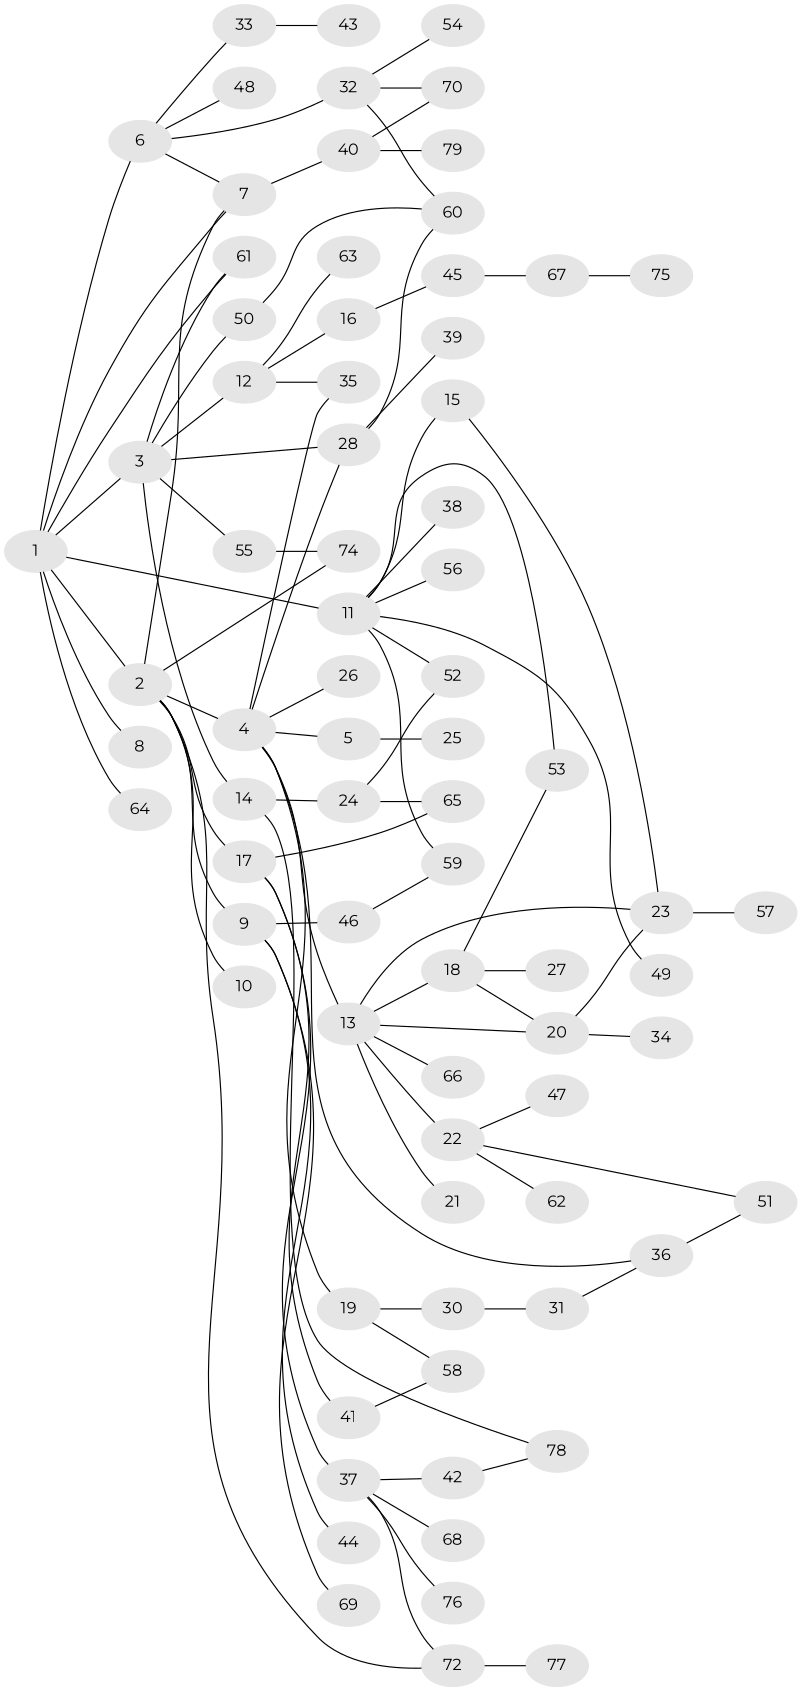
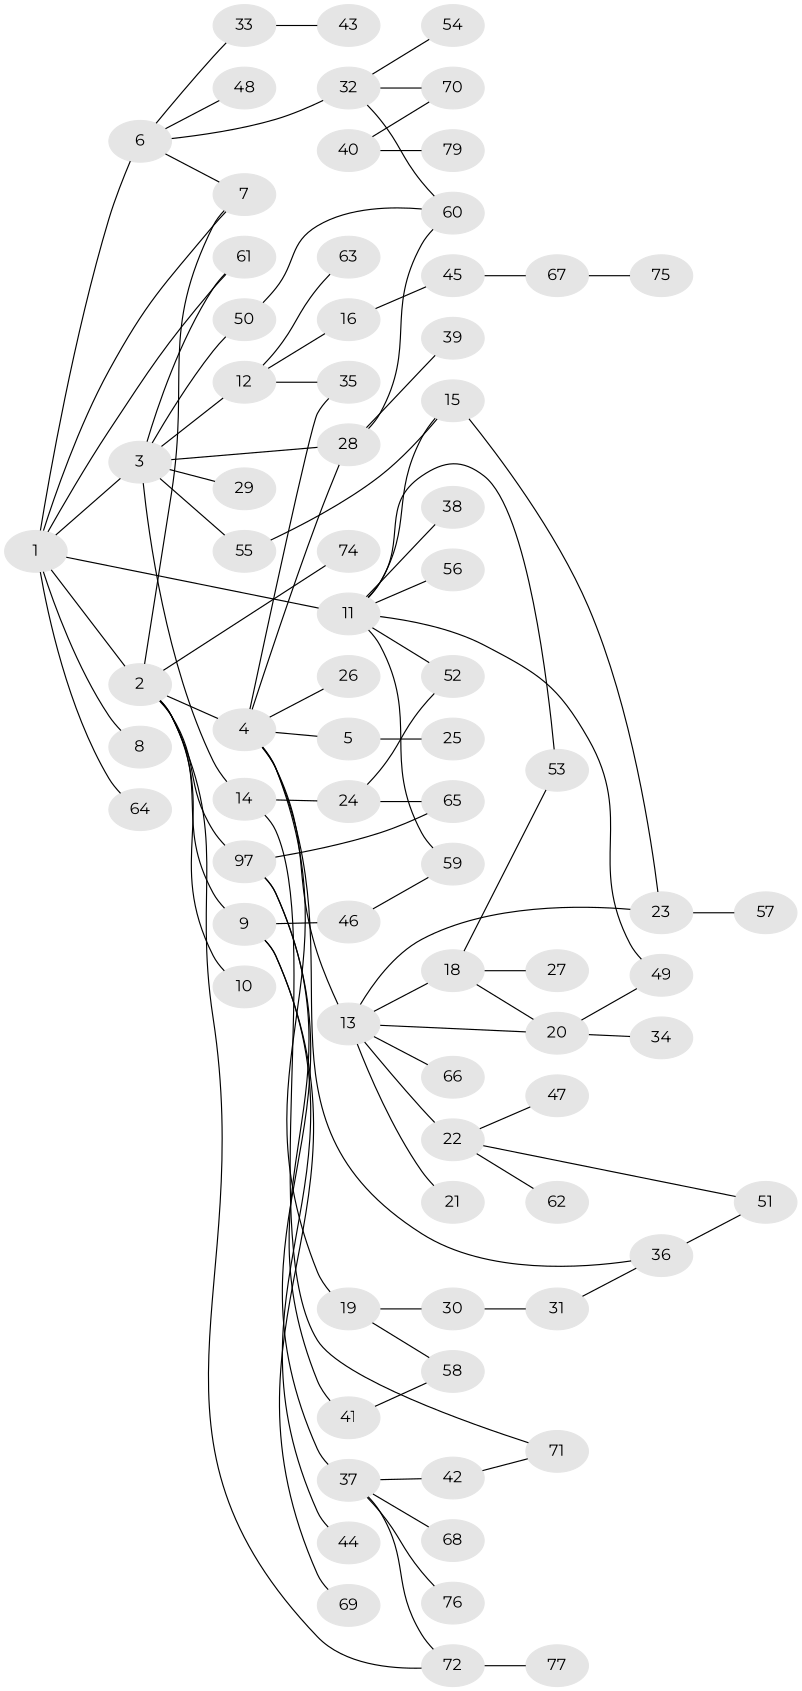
edge "40" -- "7": removed
node "29": added
edge "55" -- "74": now "55" -- "15"
node "17": label "17" -> "97"
edge "23" -- "20": now "49" -- "20"
node "78": label "78" -> "71"
